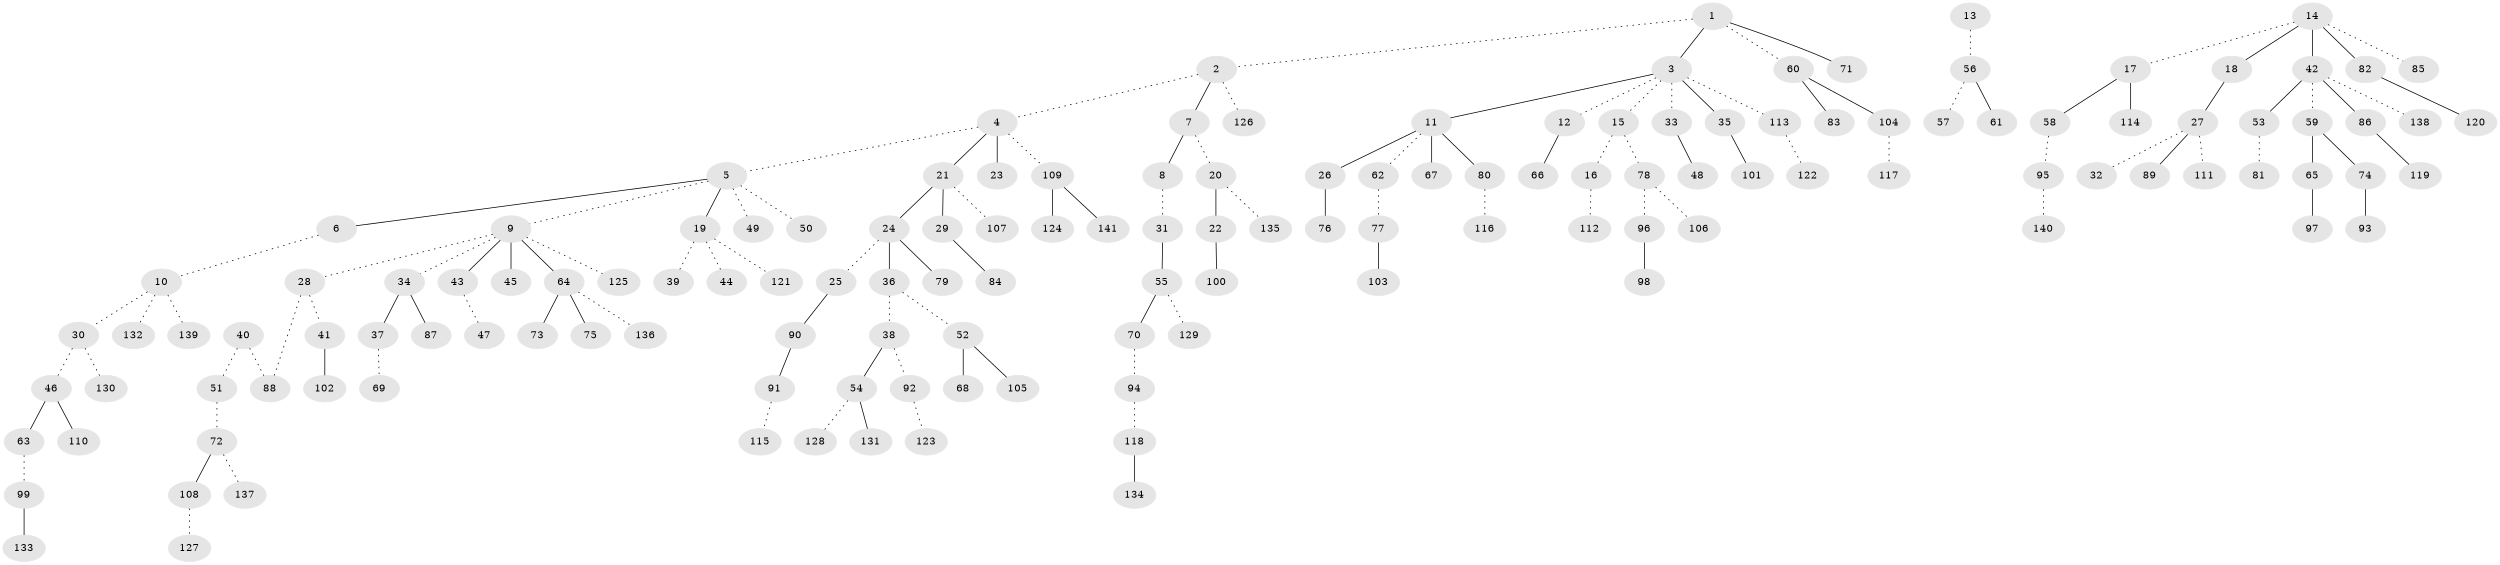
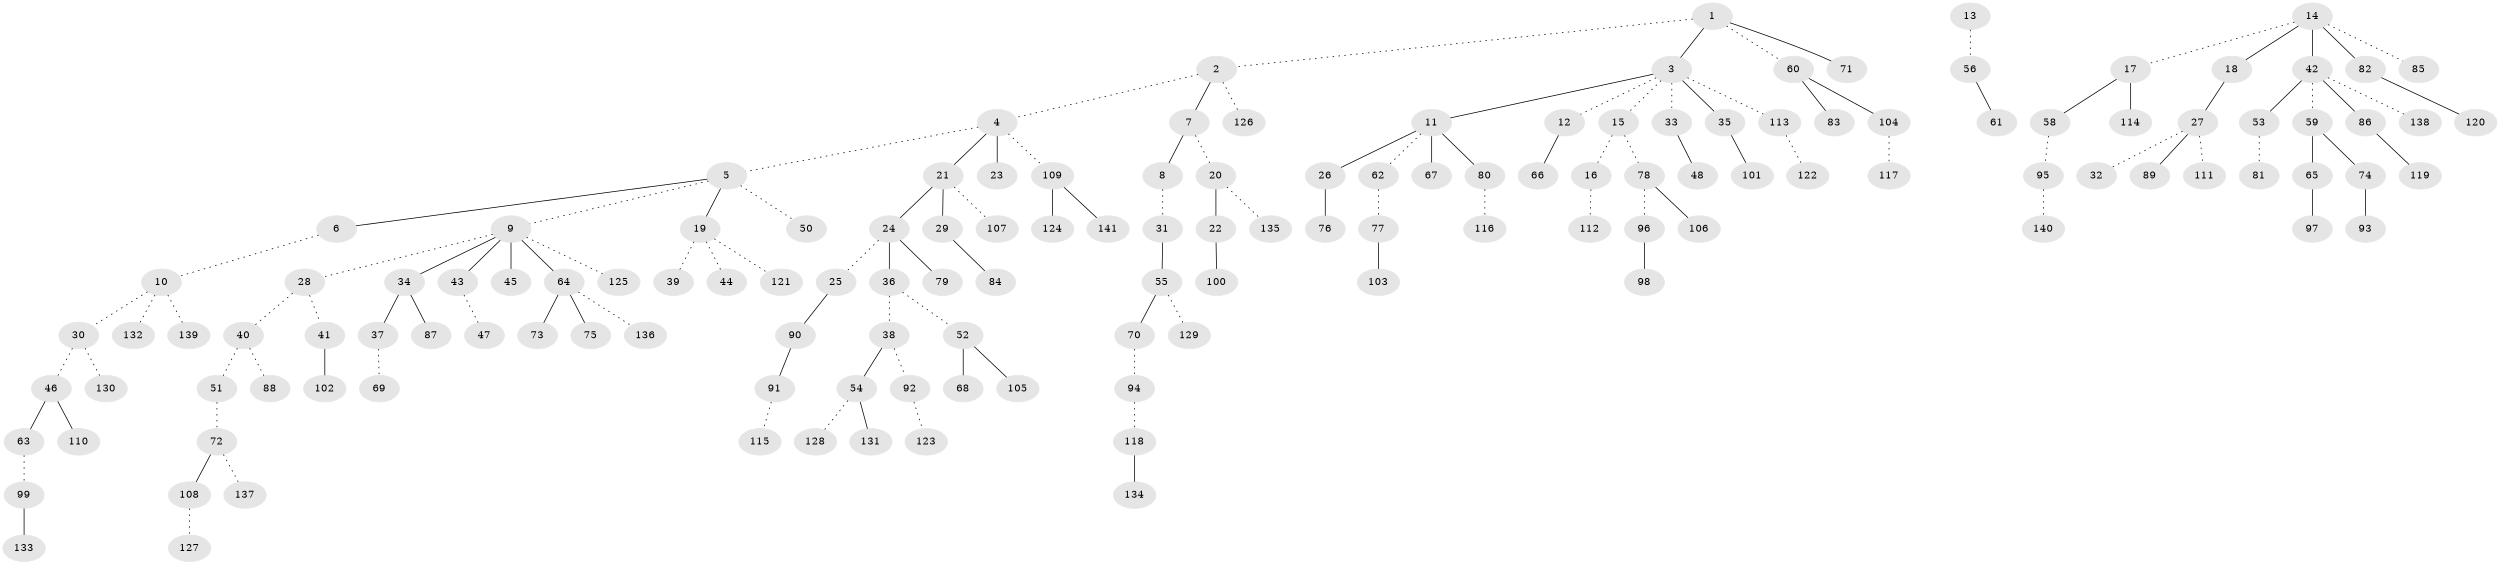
node "57": removed
edge "78" -- "106": style dotted -> solid
node "49": removed
edge "9" -- "34": style dotted -> solid
edge "28" -- "88": now "28" -- "40"
